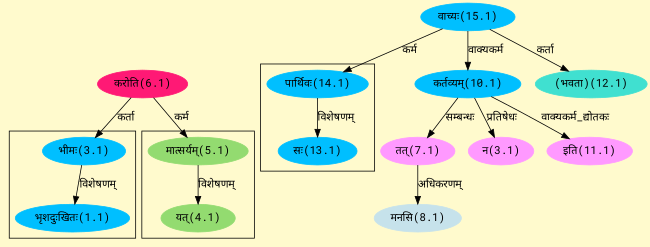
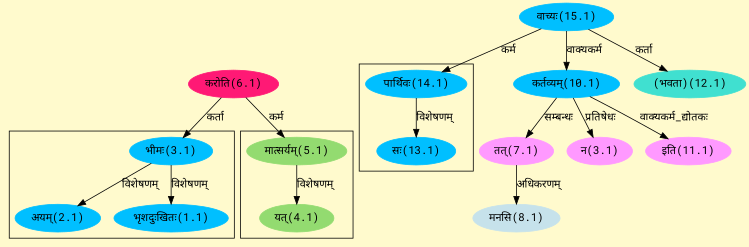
node "अयम्(2.1)": added
